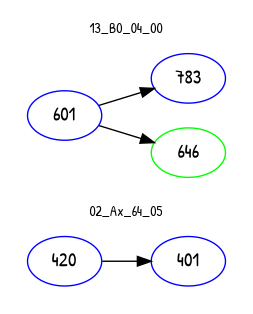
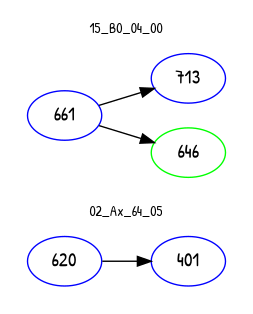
cluster "13_B0_04_00": label "13_B0_04_00" -> "15_B0_04_00"
node "783": label "783" -> "713"
node "601": label "601" -> "661"
node "420": label "420" -> "620"
